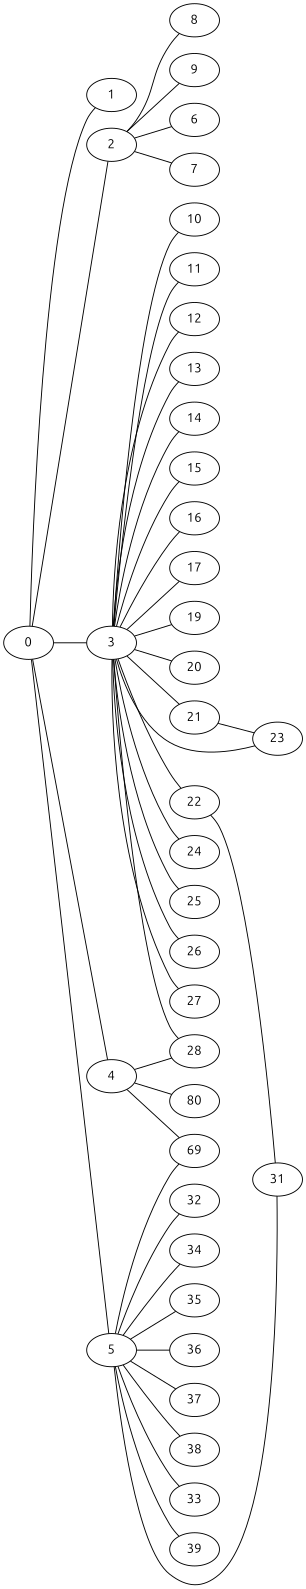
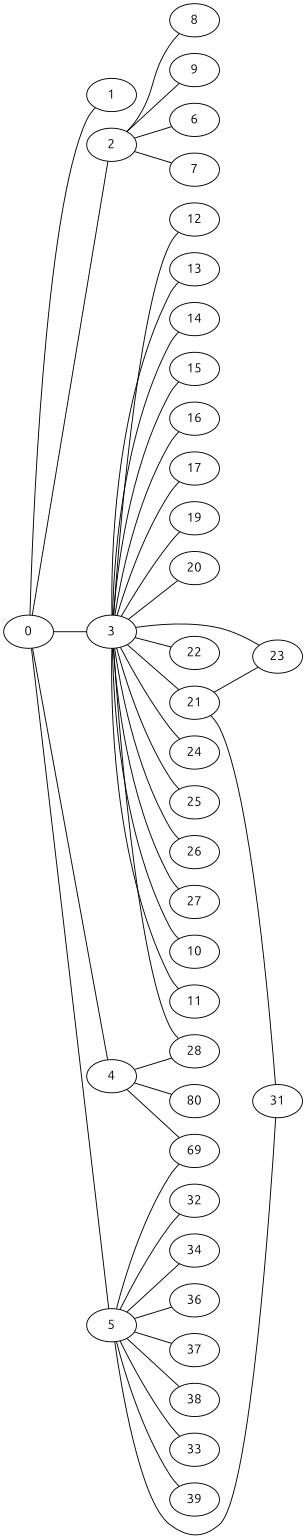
edge "22" -- "31": now "21" -- "31"
node "35": removed
